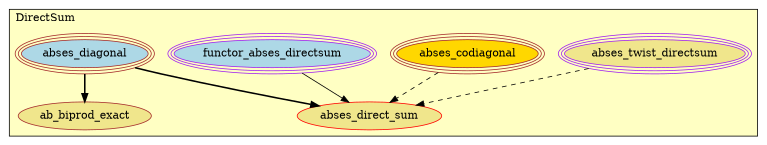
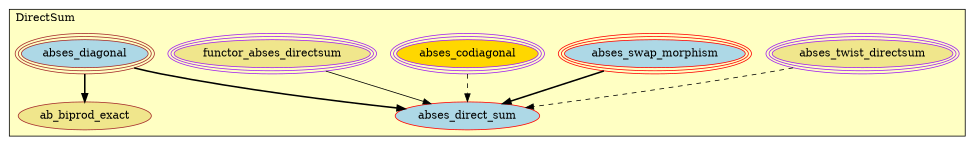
node "functor_abses_directsum": fillcolor lightblue -> khaki
node "abses_codiagonal": color brown -> purple
node "abses_swap_morphism": added
node "abses_direct_sum": fillcolor khaki -> lightblue
